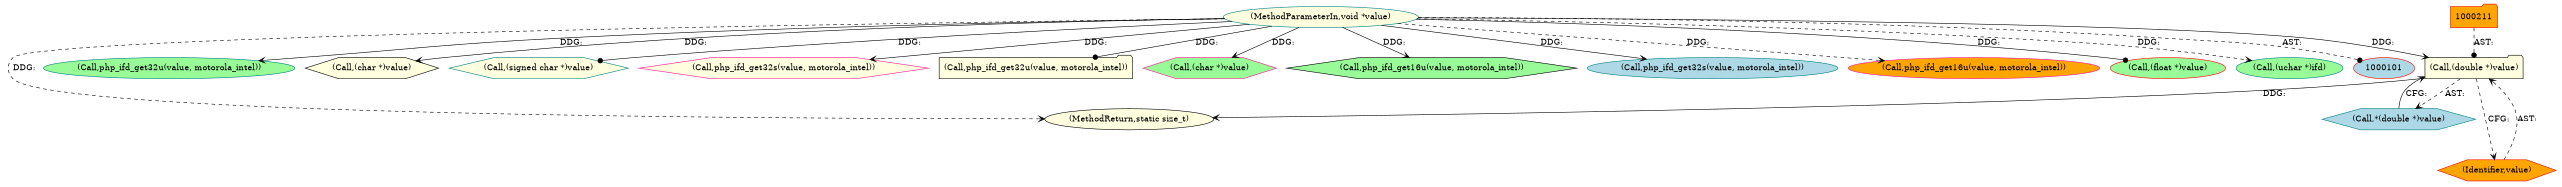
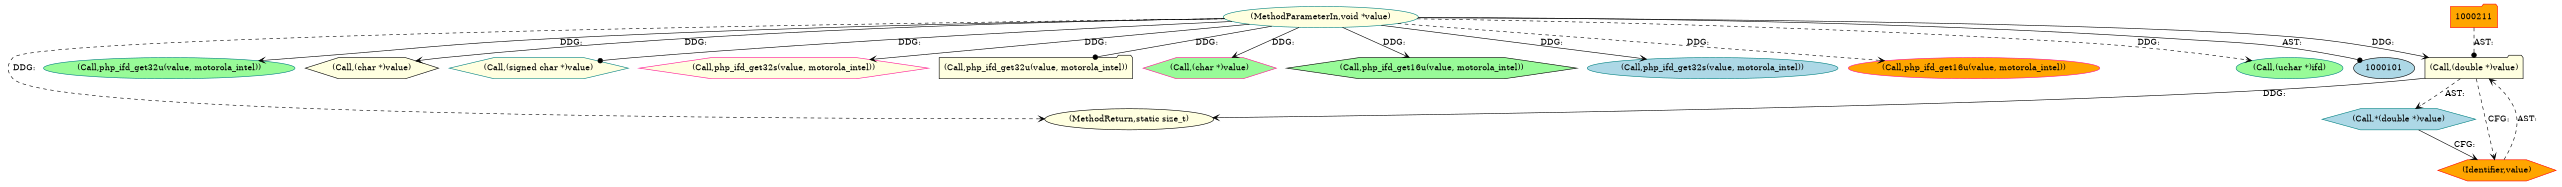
edge "(MethodParameterIn,void *value)" -> "1000101": style dashed -> solid
node "(Call,(float *)value)": removed
node "1000101": color red -> black
edge "(Call,*(double *)value)" -> "(Call,(double *)value)": now "(Call,*(double *)value)" -> "(Identifier,value)"
